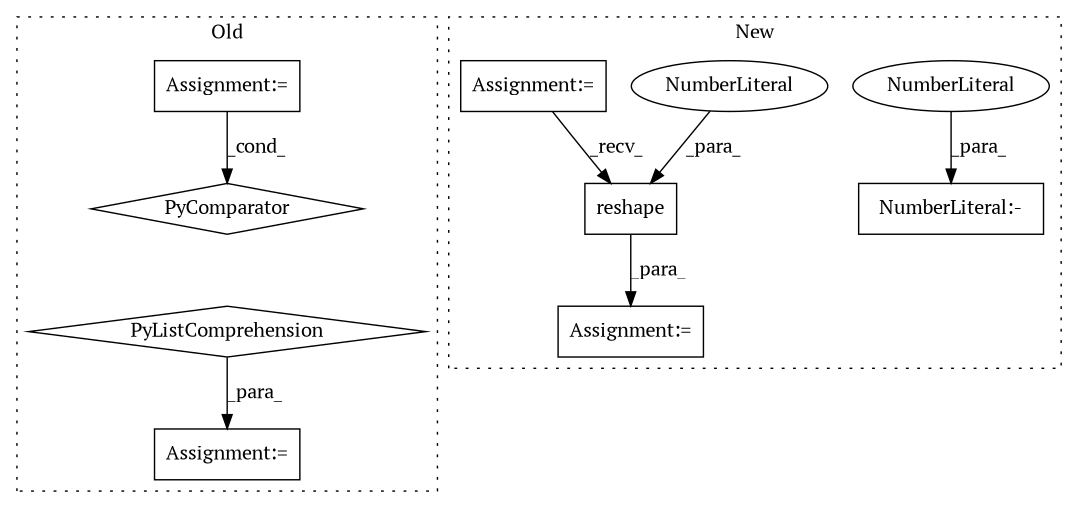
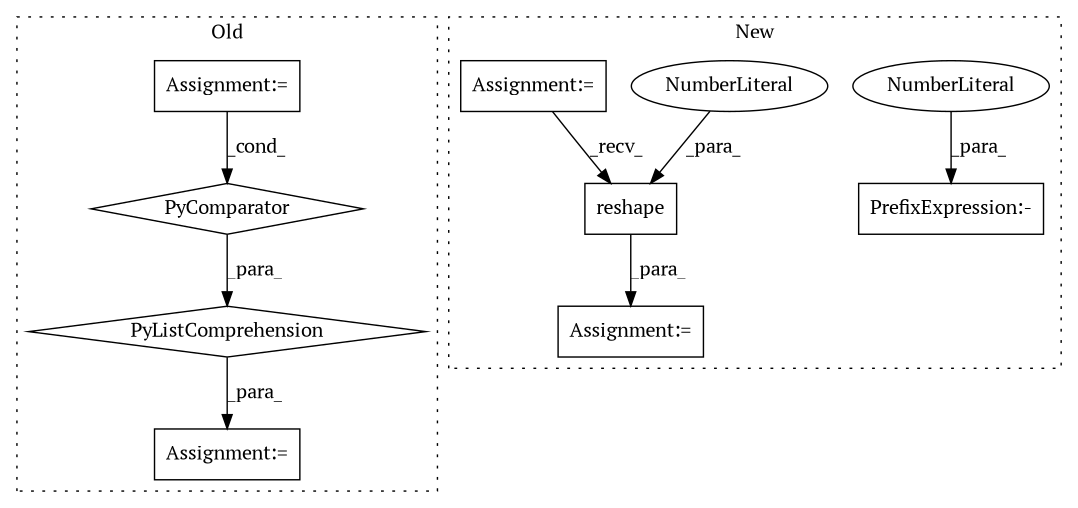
node "NumberLiteral:-": label "NumberLiteral:-" -> "PrefixExpression:-"
edge "PyComparator" -> "PyListComprehension": added, label "_para_"
